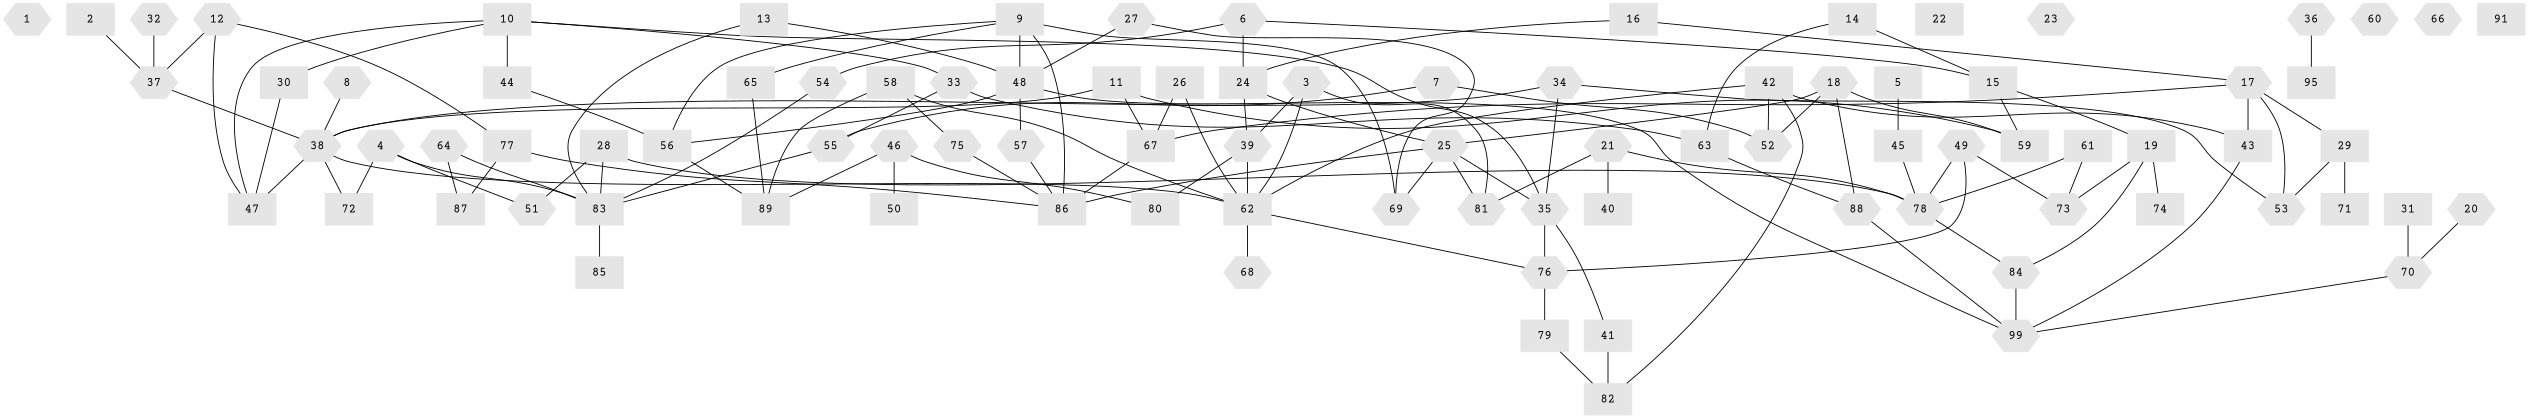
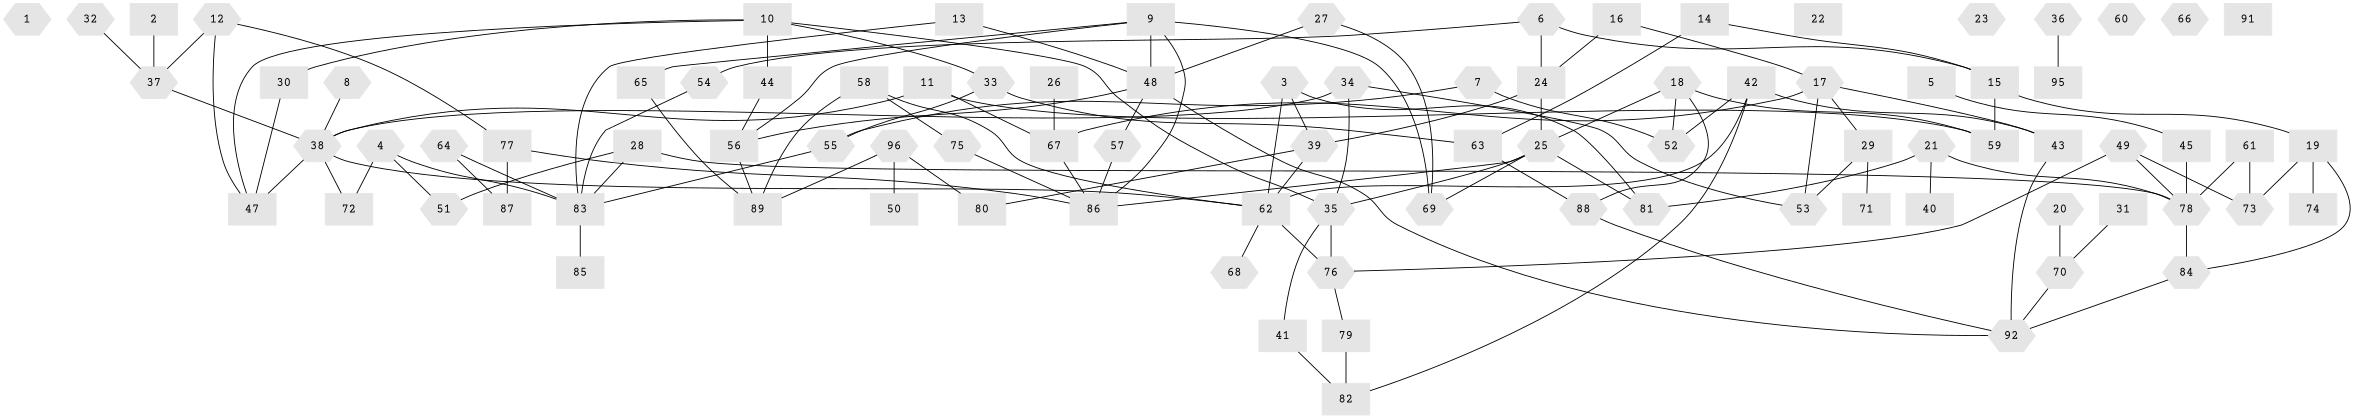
node "46": label "46" -> "96"
edge "26" -- "62": removed
node "99": label "99" -> "92"
